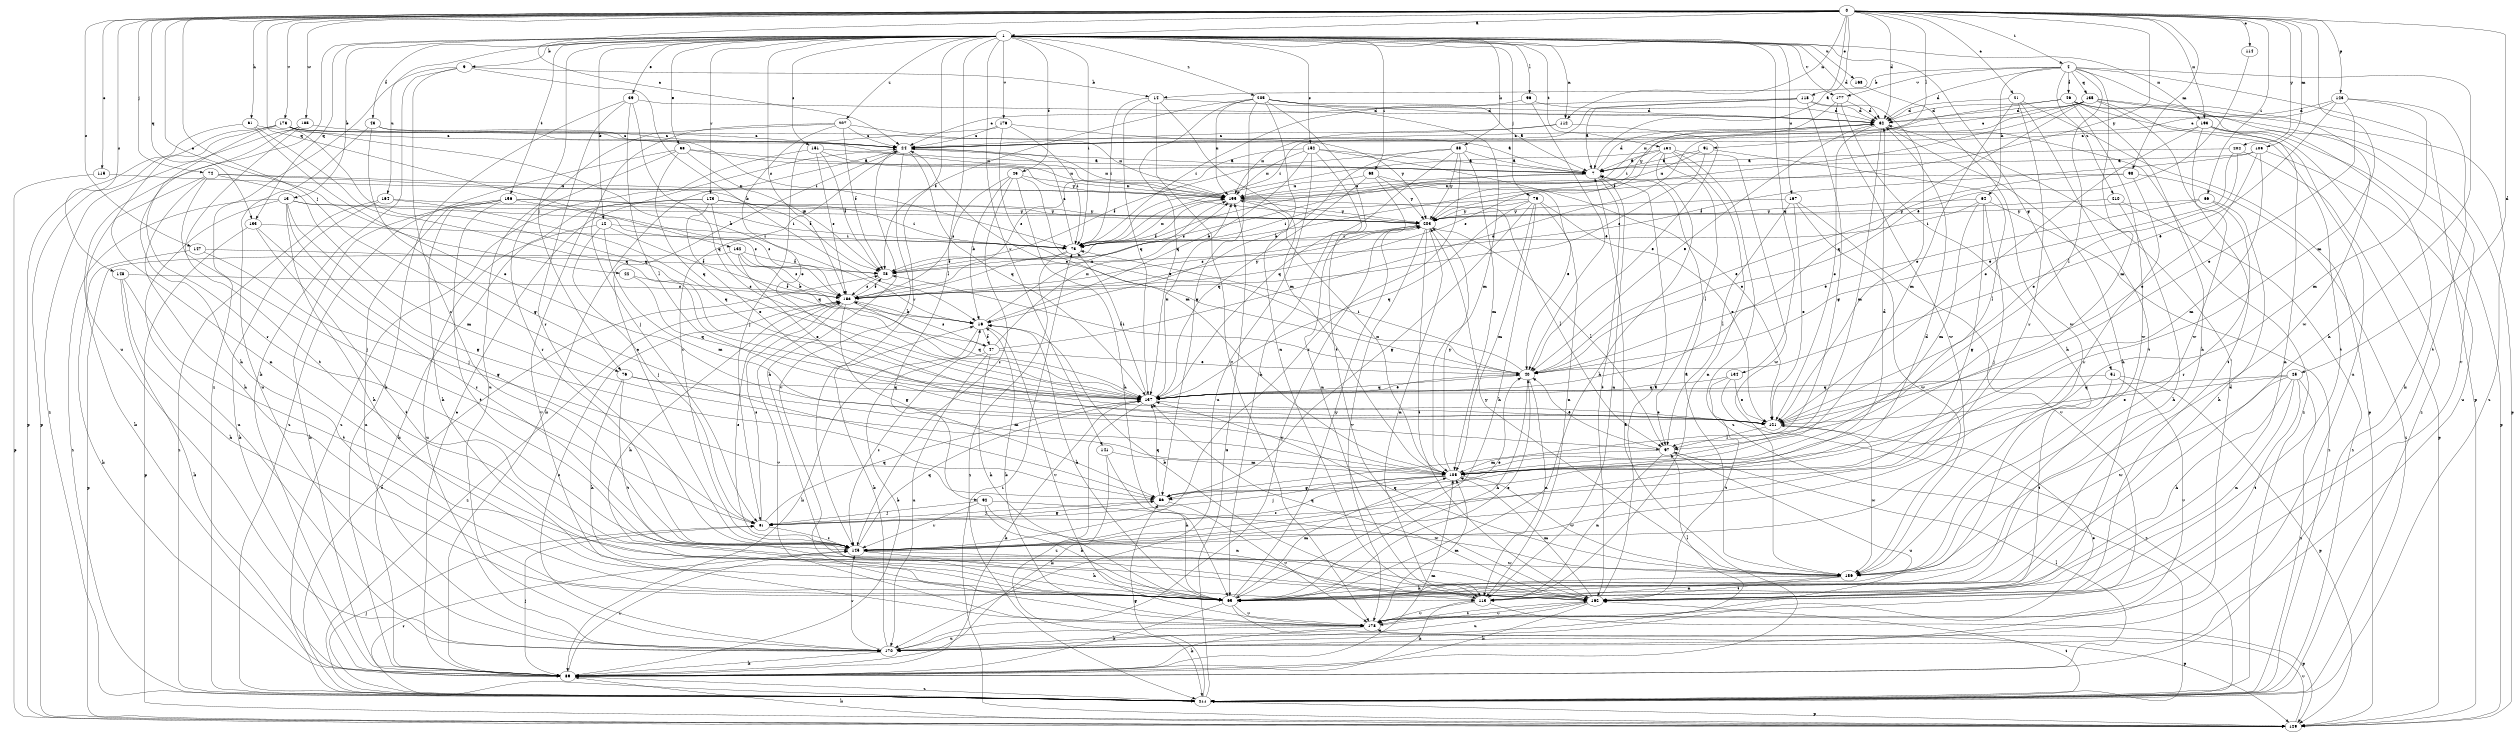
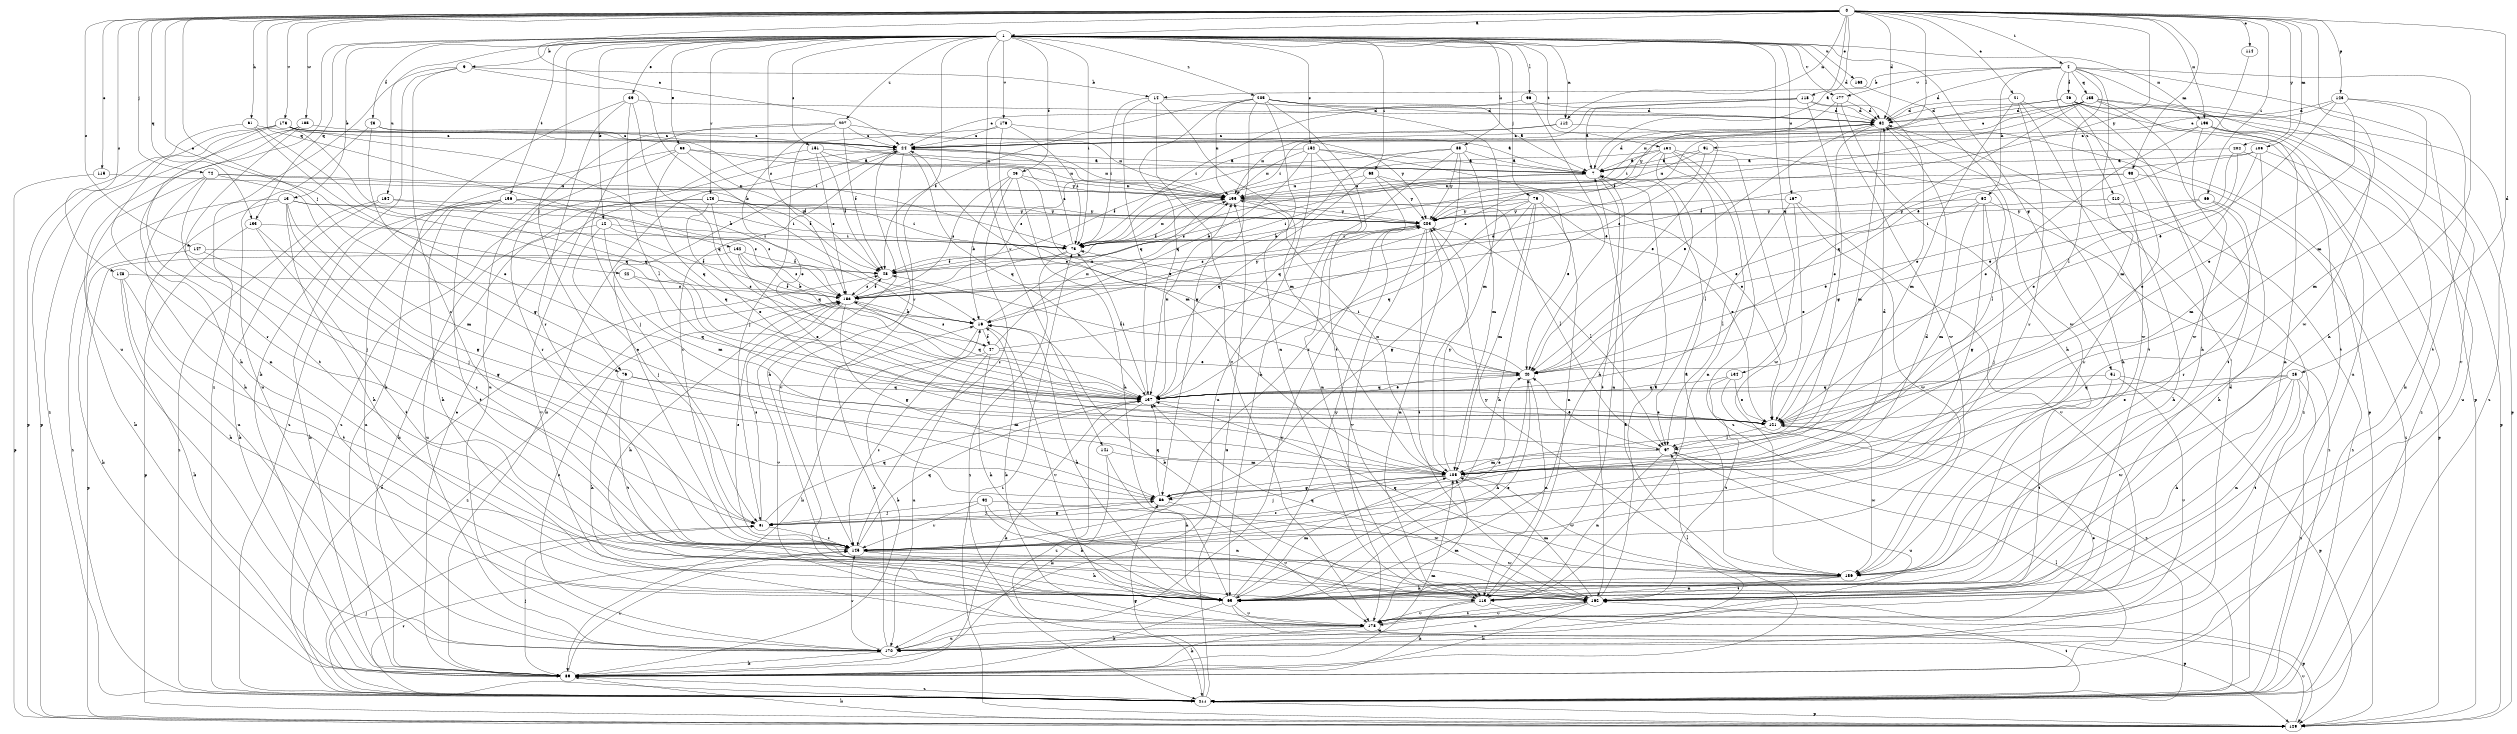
edge "38" -> "48": label "s" -> "f"
edge "1" -> "92": removed, label "l"
